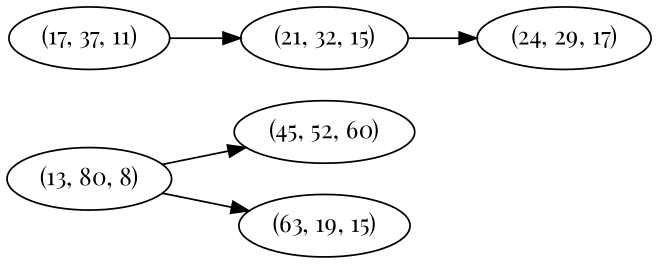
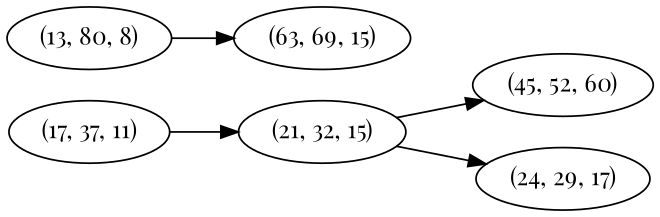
edge "(13, 80, 8)" -> "(45, 52, 60)": now "(21, 32, 15)" -> "(45, 52, 60)"
node "(63, 19, 15)": label "(63, 19, 15)" -> "(63, 69, 15)"
